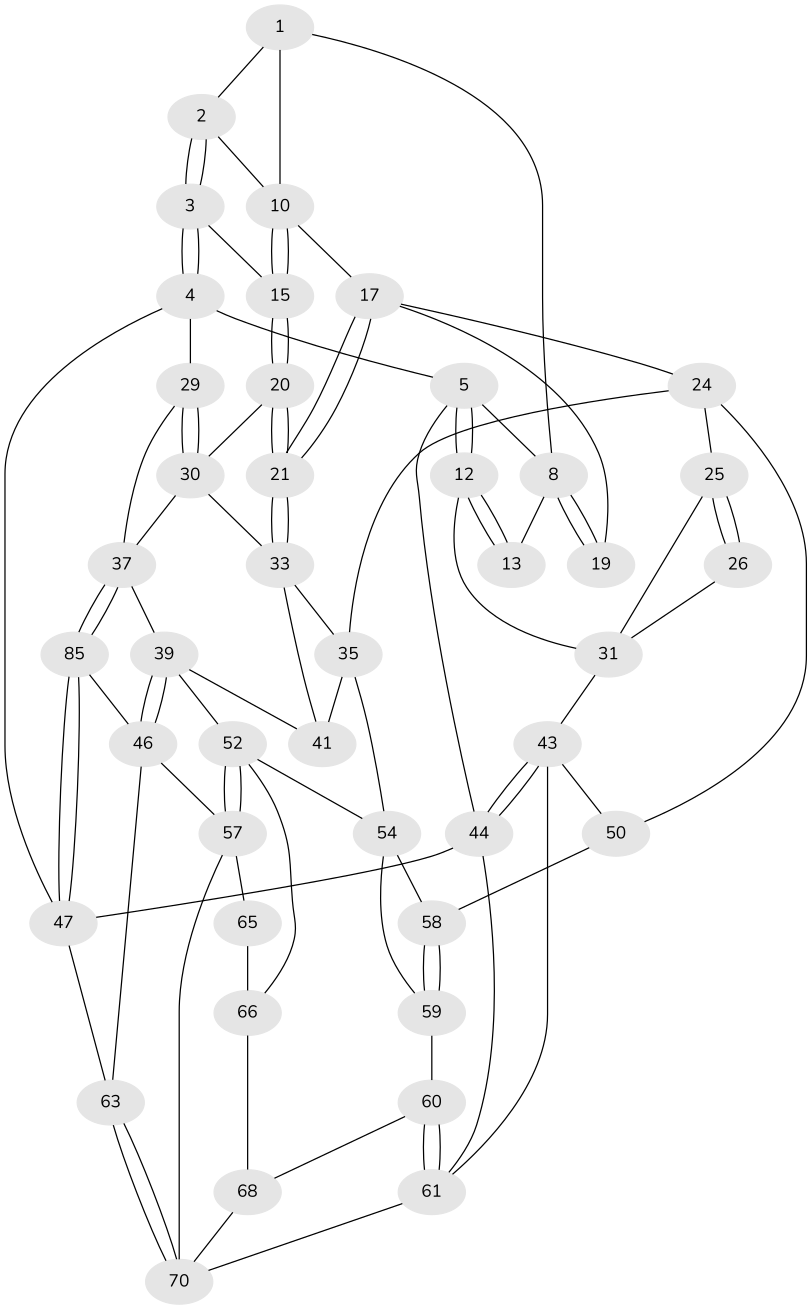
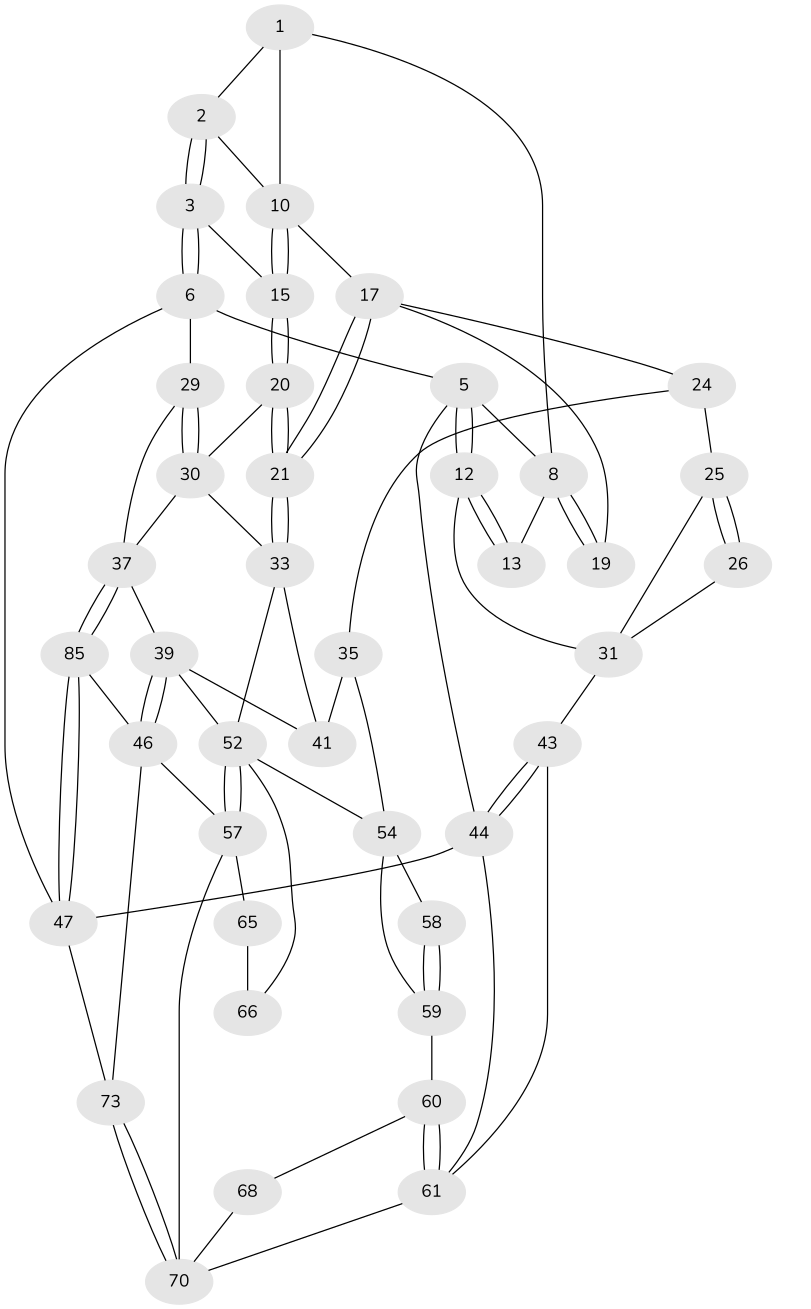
node "4": label "4" -> "6"
edge "33" -- "35": now "33" -- "52"
node "50": removed
node "63": label "63" -> "73"
edge "66" -- "68": removed
